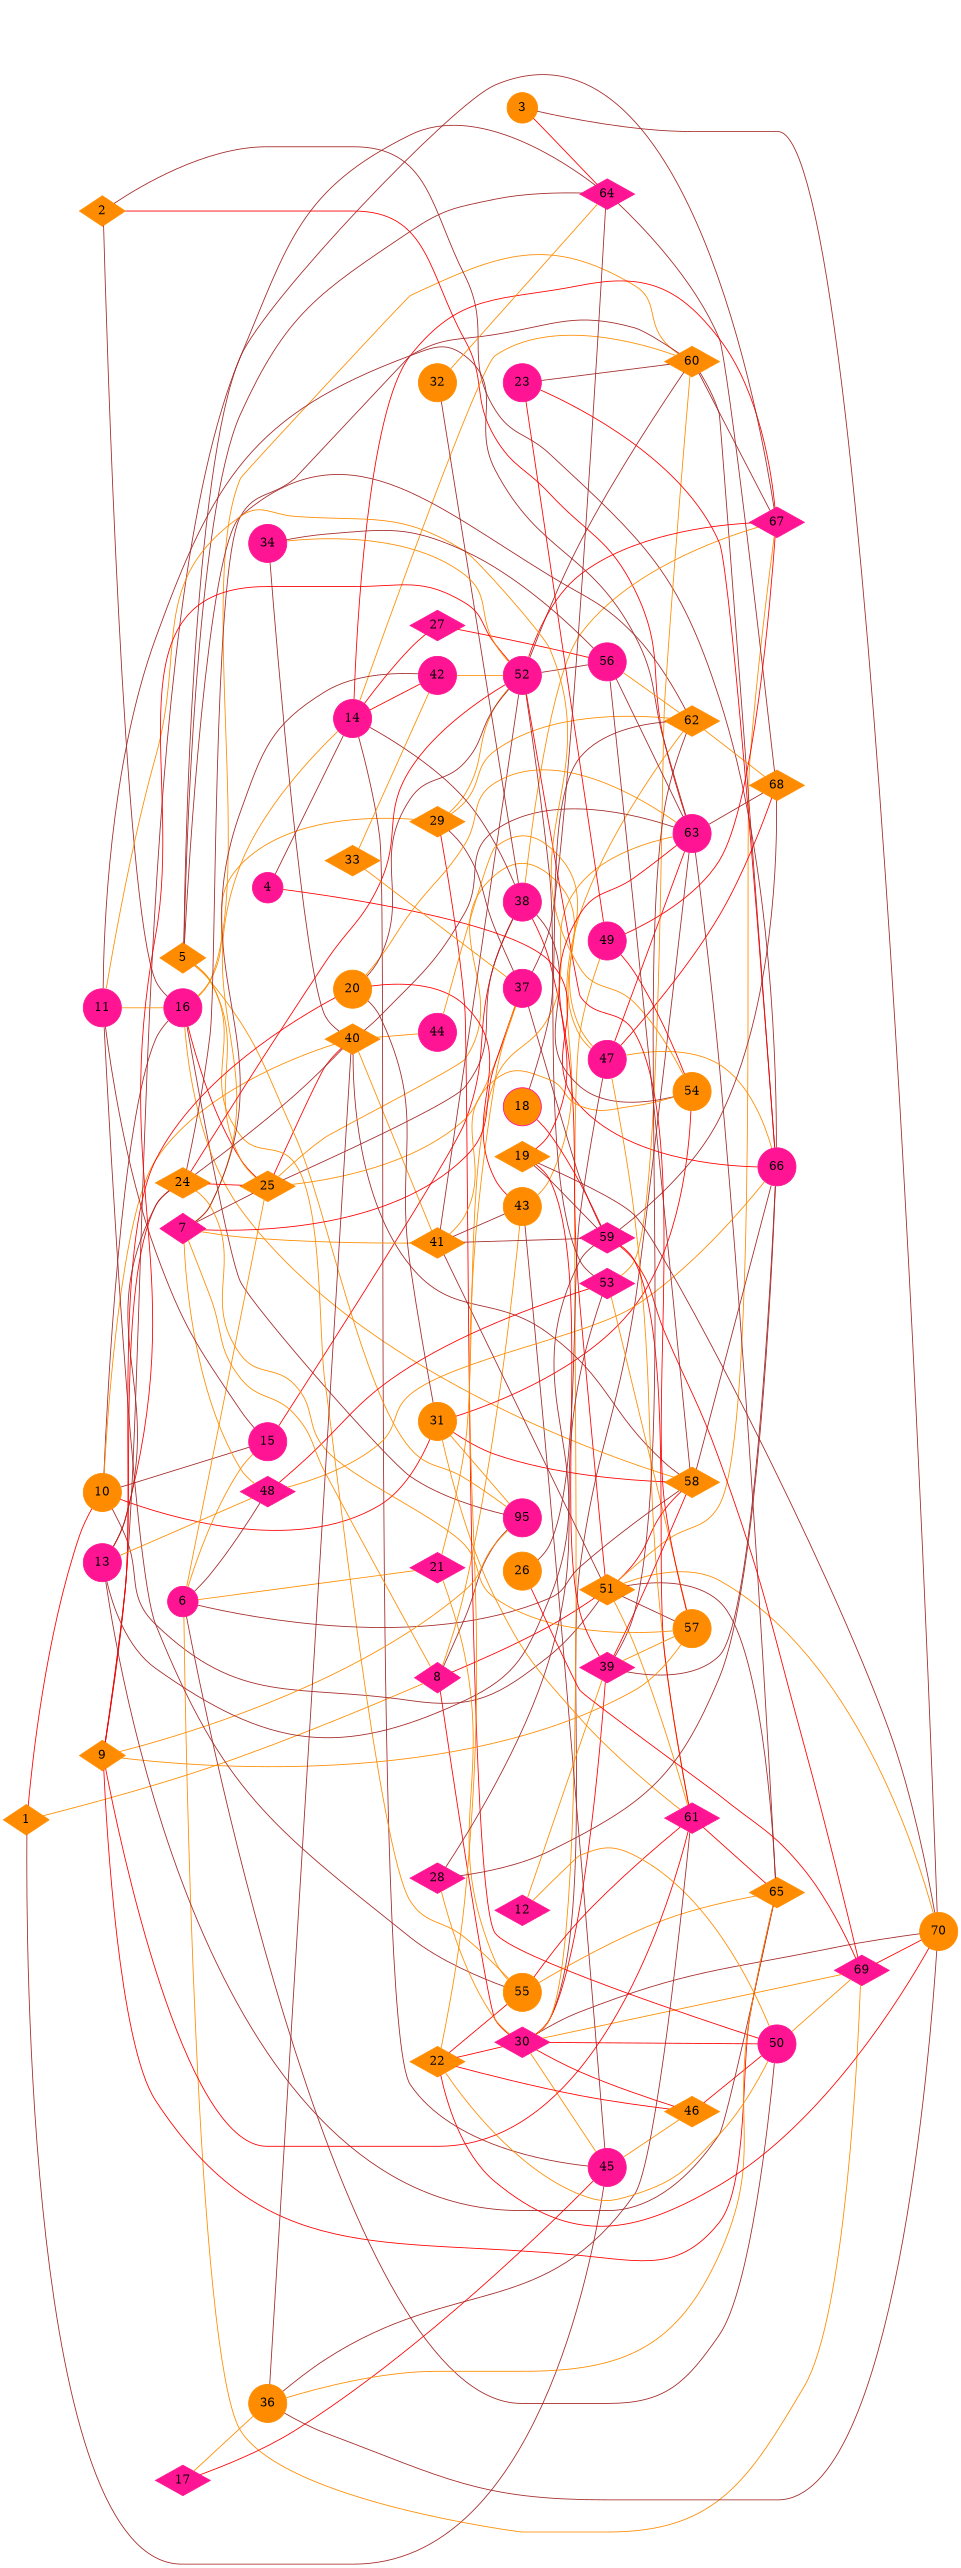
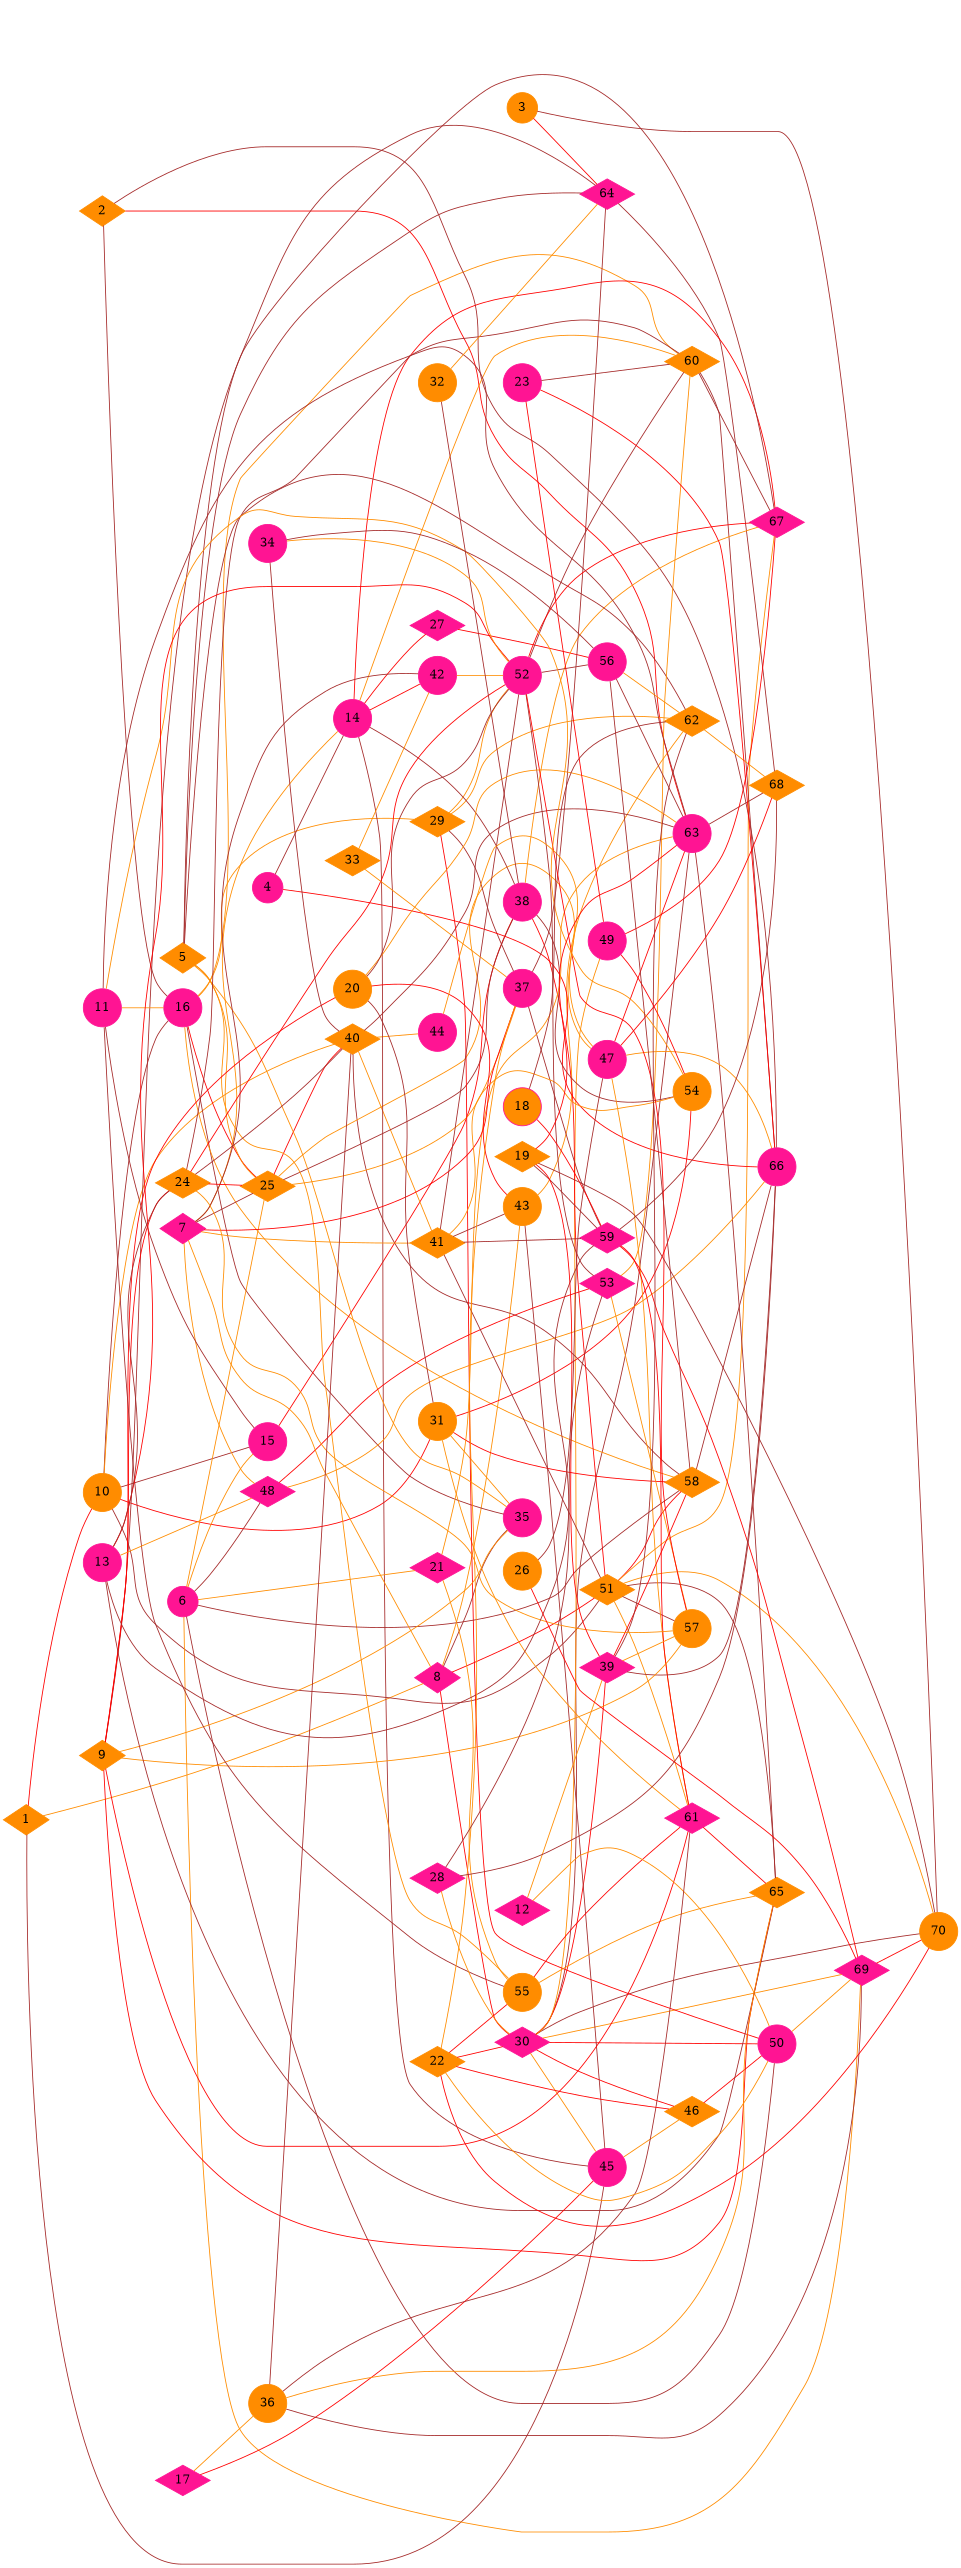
node "95": label "95" -> "35"
edge "70" -- "36": now "69" -- "36"
